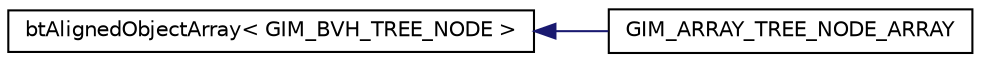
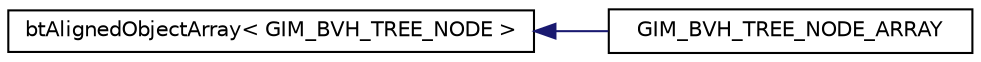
node "GIM_ARRAY_TREE_NODE_ARRAY": label "GIM_ARRAY_TREE_NODE_ARRAY" -> "GIM_BVH_TREE_NODE_ARRAY"
